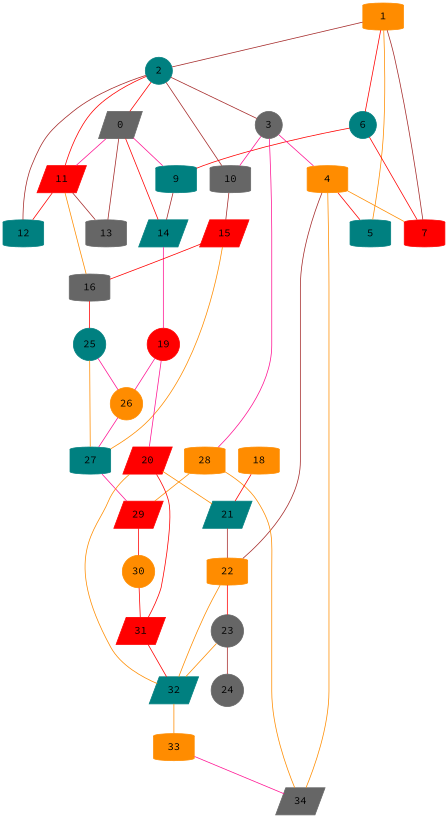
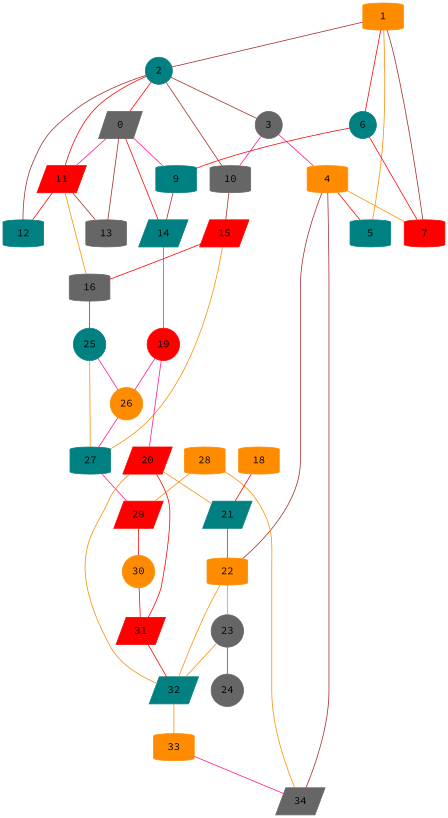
edge "3" -- "28": removed
edge "4" -- "34": color darkorange -> brown
edge "22" -- "23": color red -> darkorange
